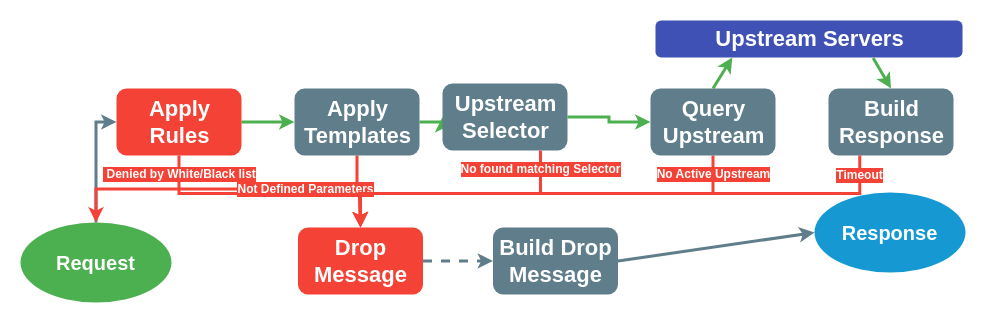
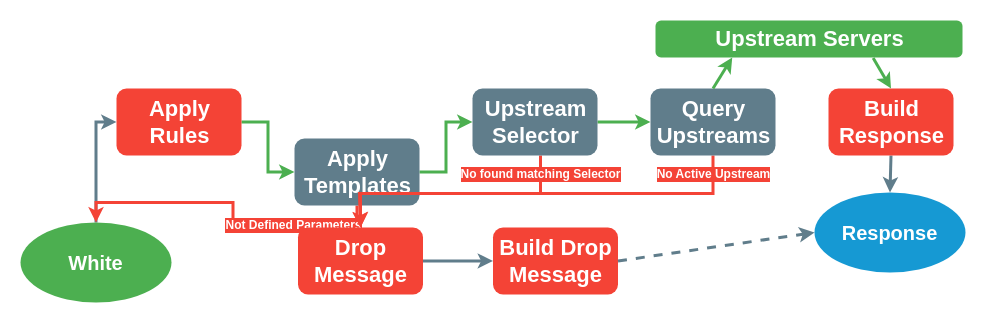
node "Upstream Servers": fillcolor #3f51b5 -> #4caf50
node "Upstream Selector": moved (505, 117) -> (535, 122)
node "Apply Templates": moved (357, 122) -> (357, 172)
node "Build Response": fillcolor #607d8b -> #f44336
node "Query Upstream": label "Query Upstream" -> "Query Upstreams"
edge "Build Response" -> "Response": added
edge "Apply Rules" -> "Drop Message": removed, label "Denied by White/Black list"
edge "Build Response" -> "Drop Message": removed, label "Timeout"
edge "Build Drop Message" -> "Response": style solid -> dashed
edge "Drop Message" -> "Build Drop Message": style dashed -> solid
node "Build Drop Message": fillcolor #607d8b -> #f44336
node "Request": label "Request" -> "White"
